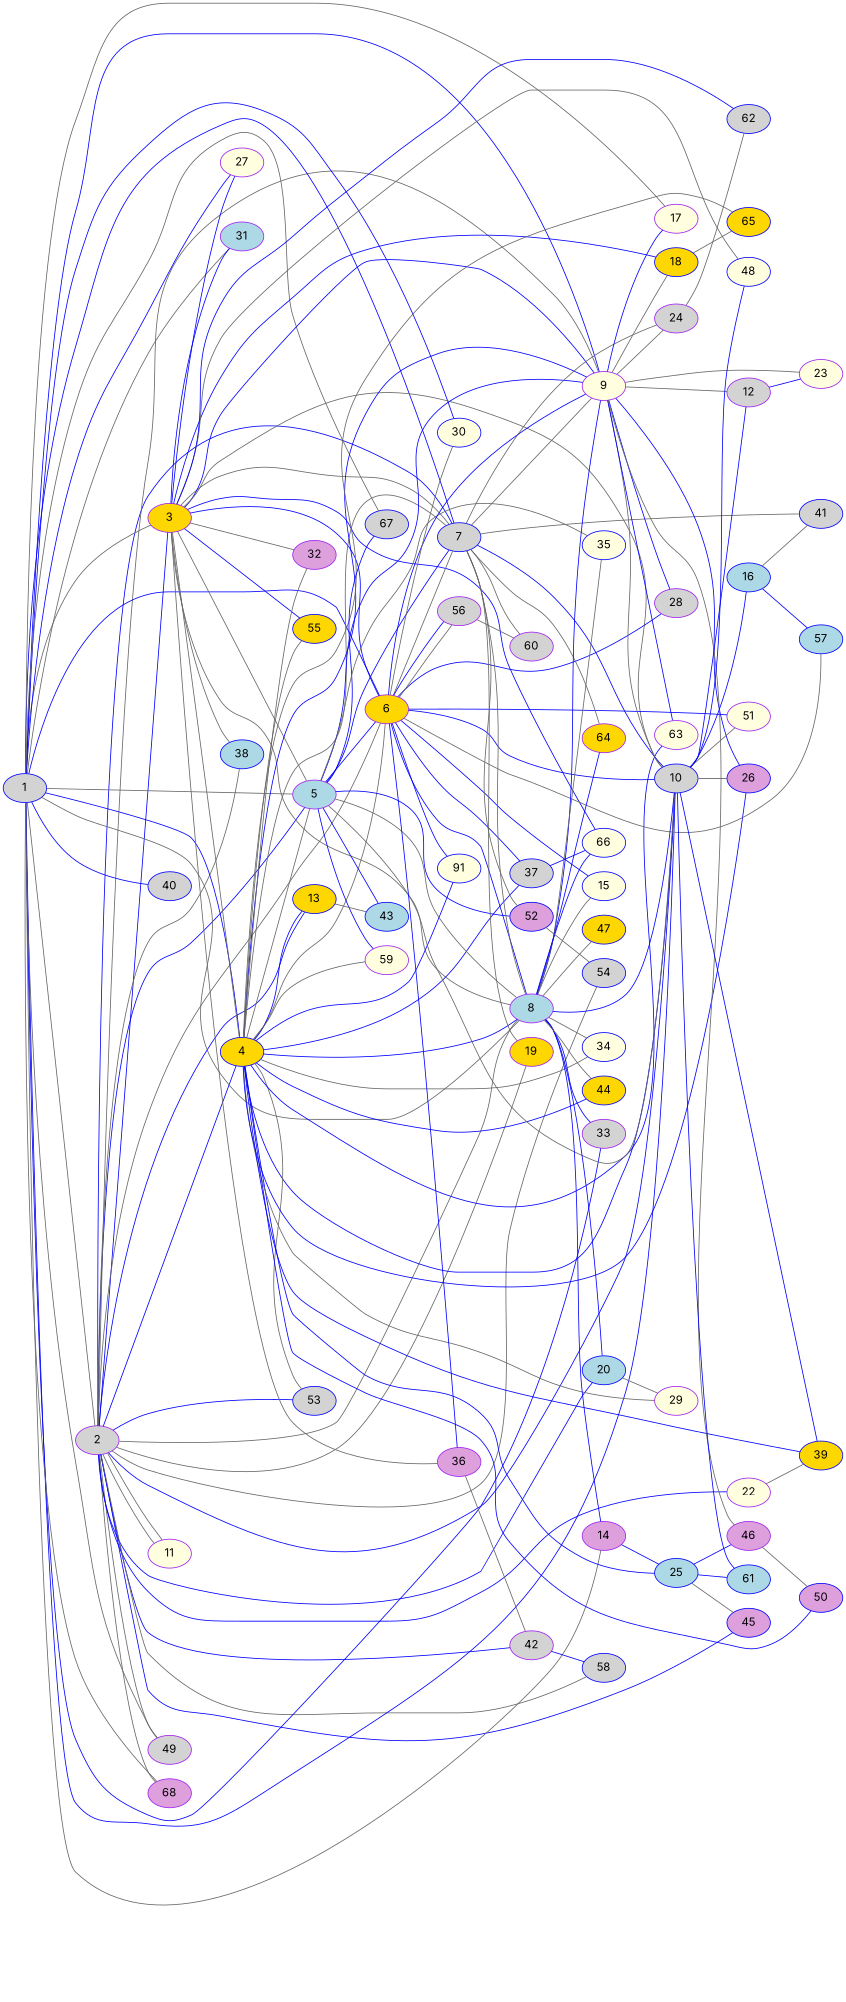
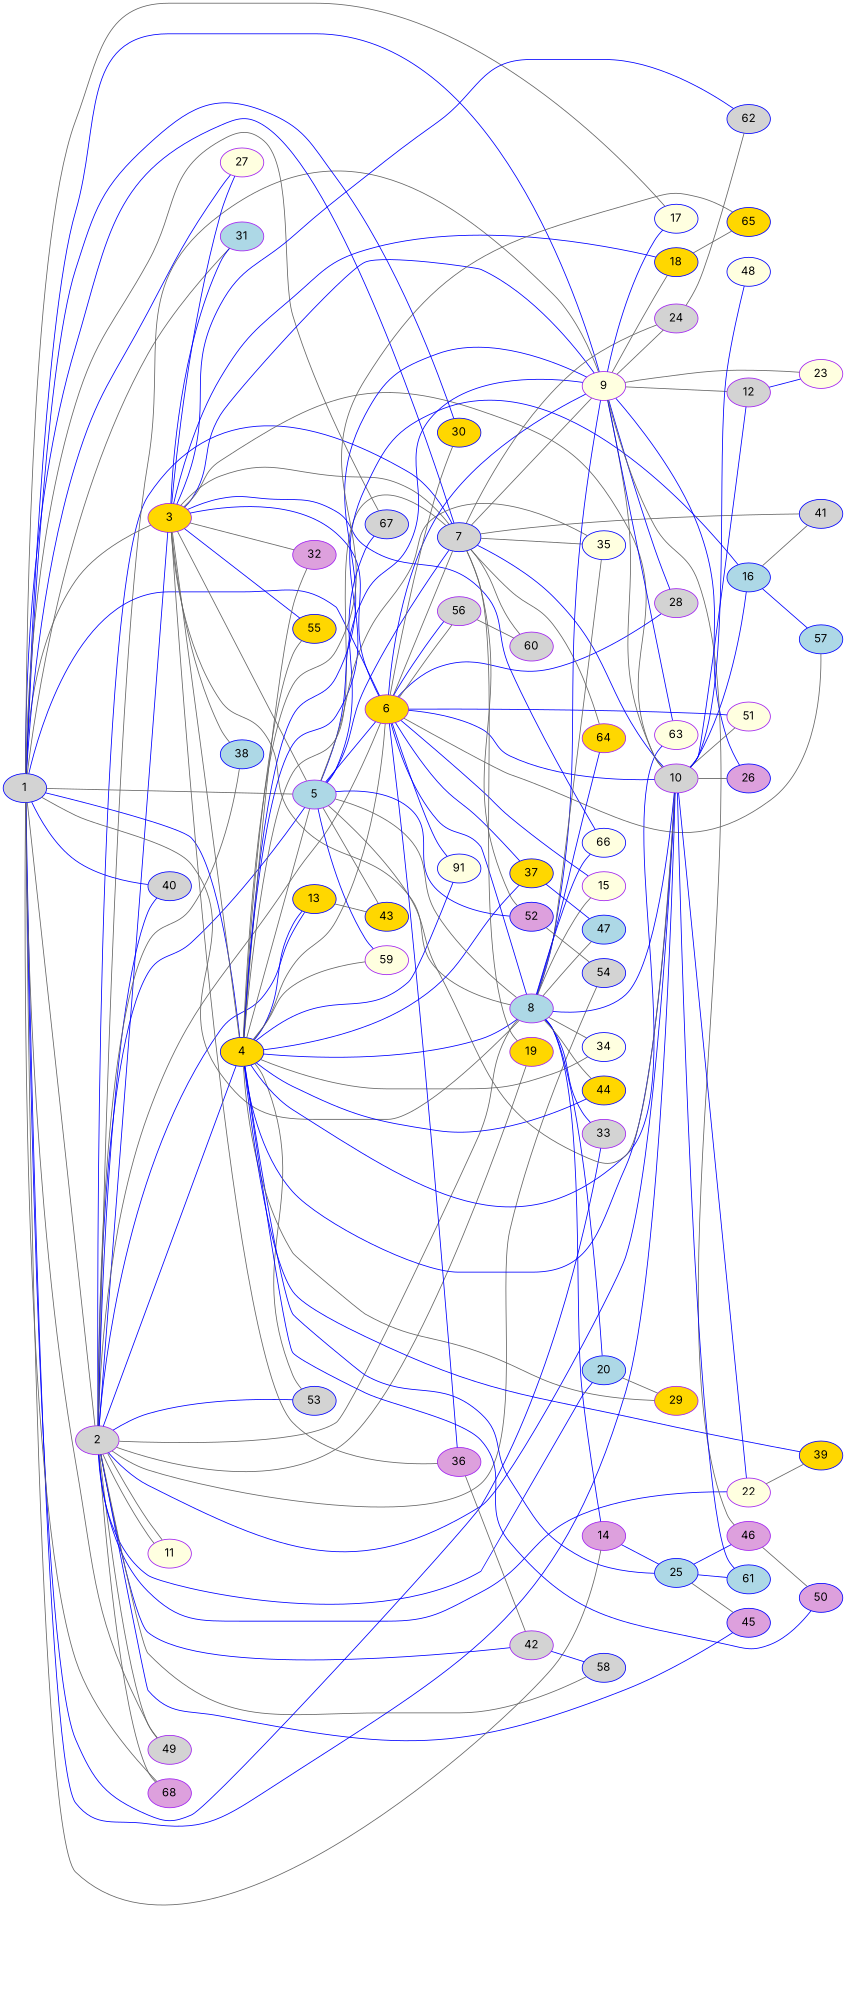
edge "48" -- "3": removed
node "17": color purple -> blue
node "30": fillcolor lightyellow -> gold
edge "7" -- "8": now "7" -- "35"
node "10": color blue -> purple
edge "5" -- "43": color blue -> gray40
edge "66" -- "37": now "47" -- "37"
node "37": fillcolor lightgrey -> gold
node "15": color blue -> purple
node "43": fillcolor lightblue -> gold
node "47": fillcolor gold -> lightblue
edge "10" -- "39": now "10" -- "22"
edge "40" -- "2": added
edge "26" -- "4": now "16" -- "4"
node "29": fillcolor lightyellow -> gold
